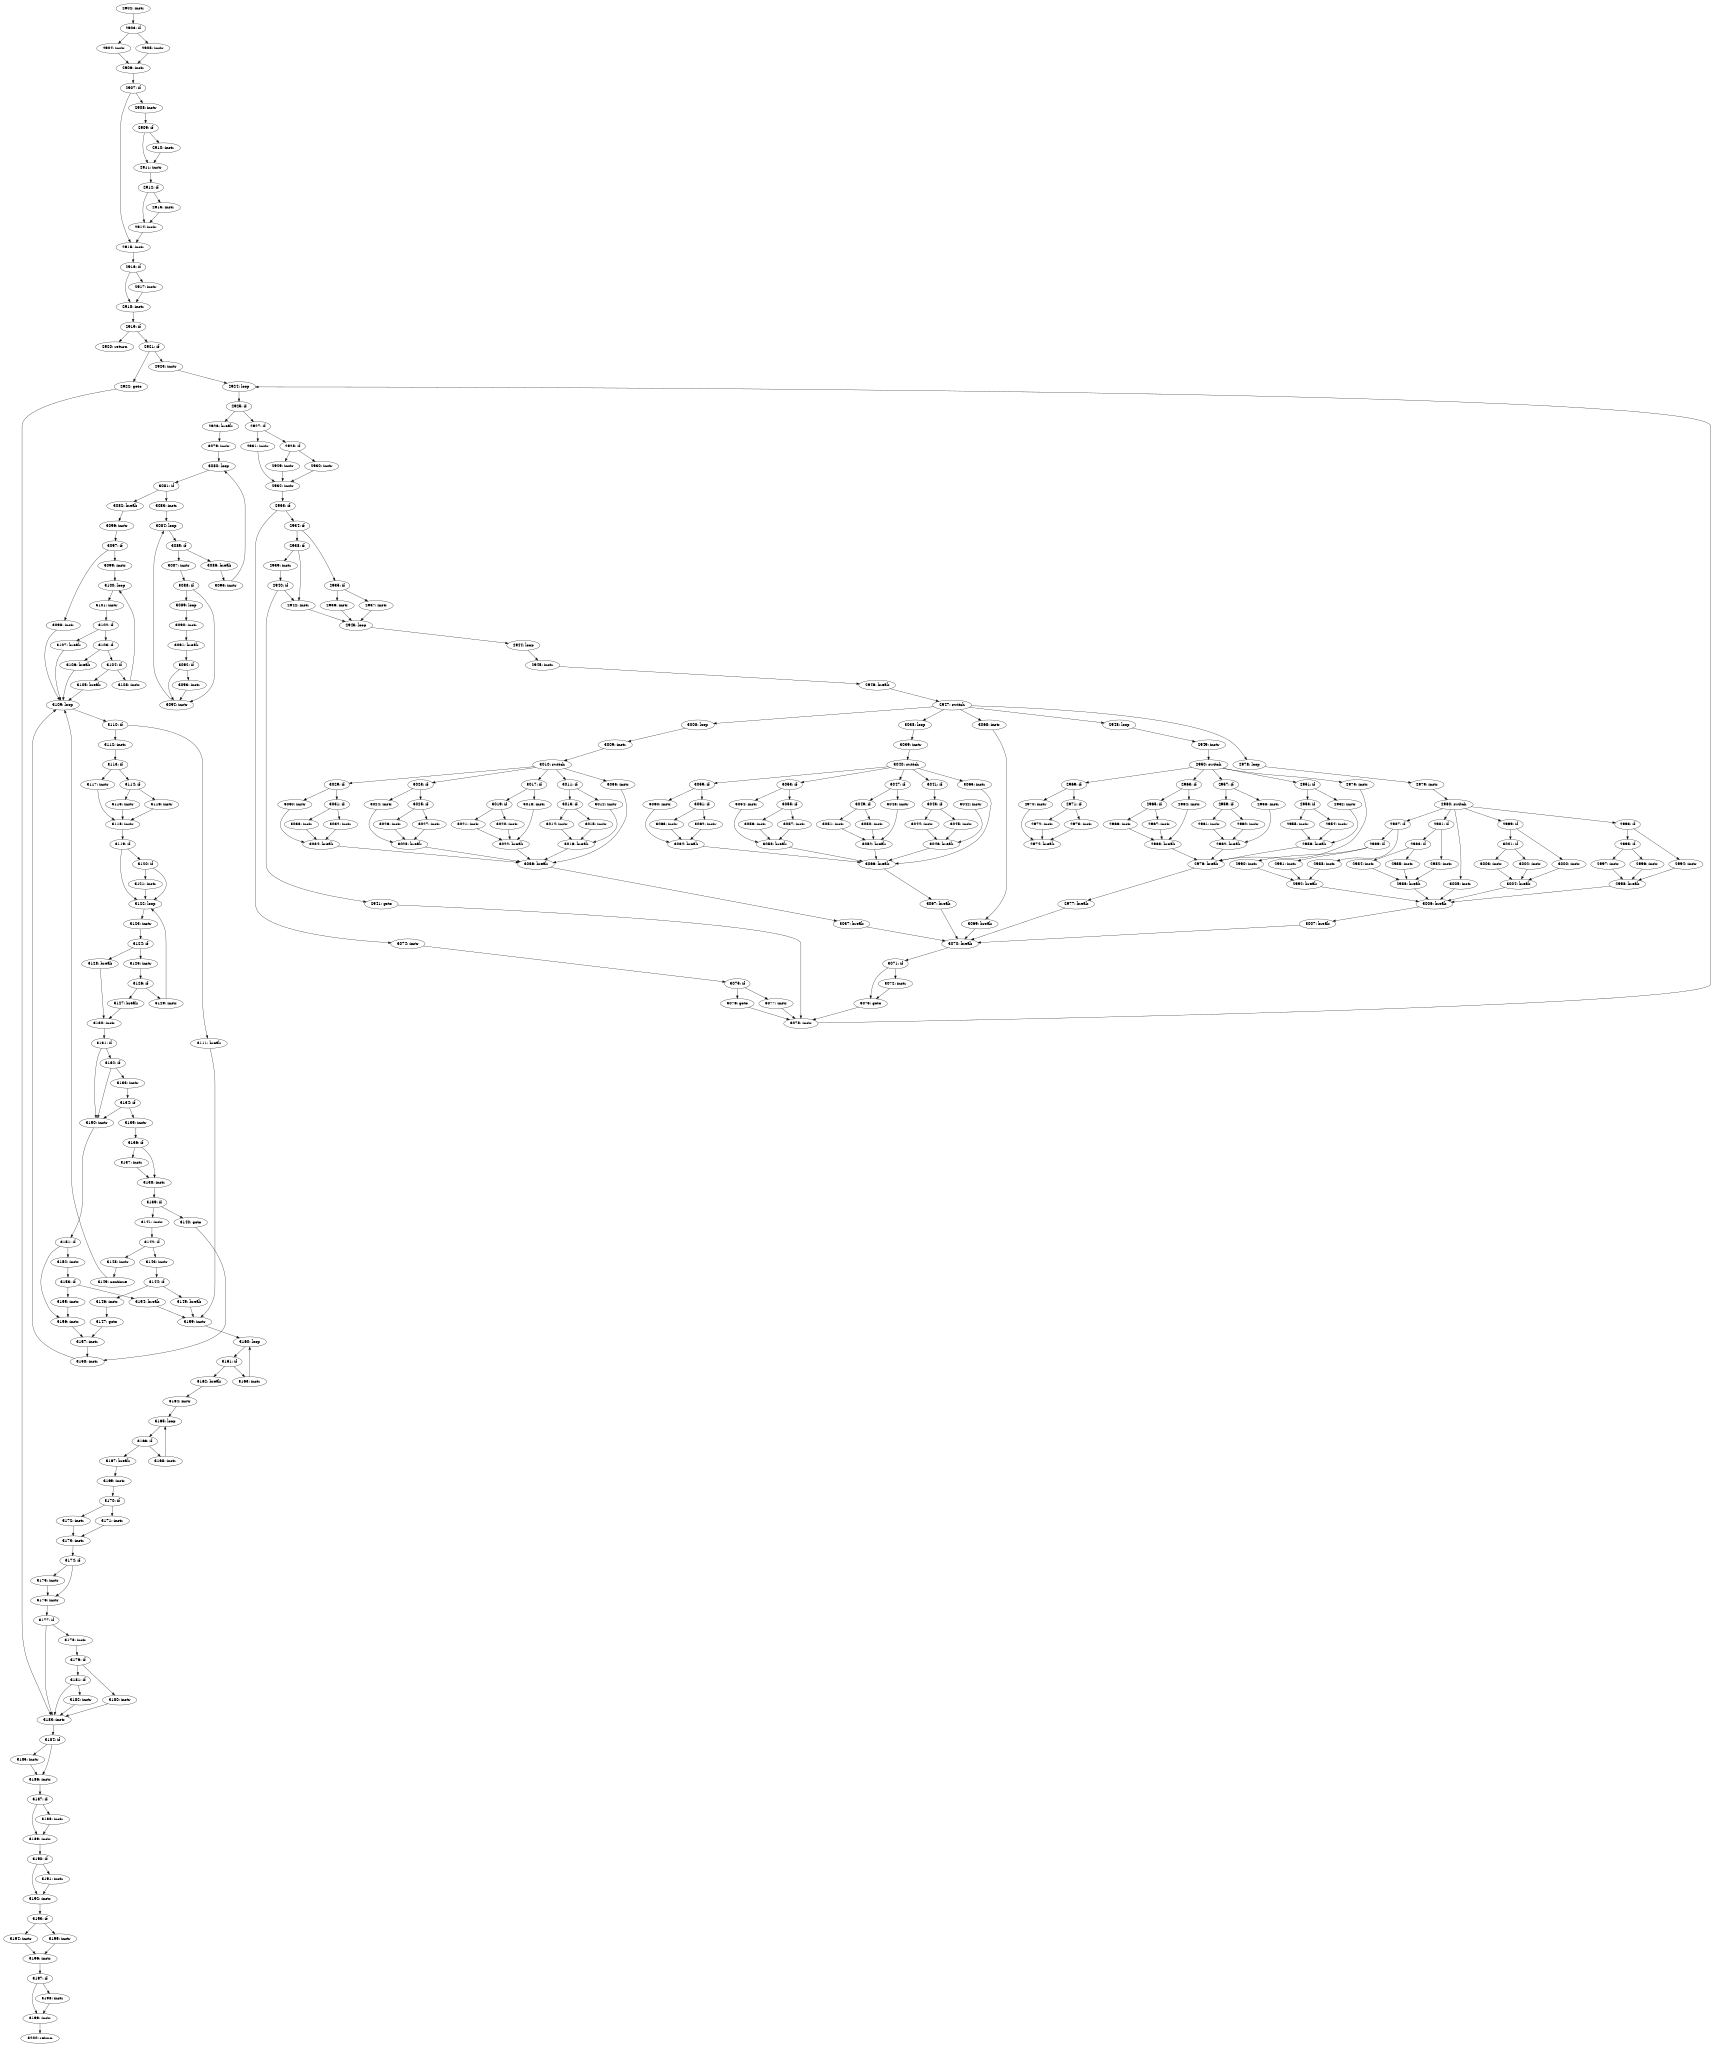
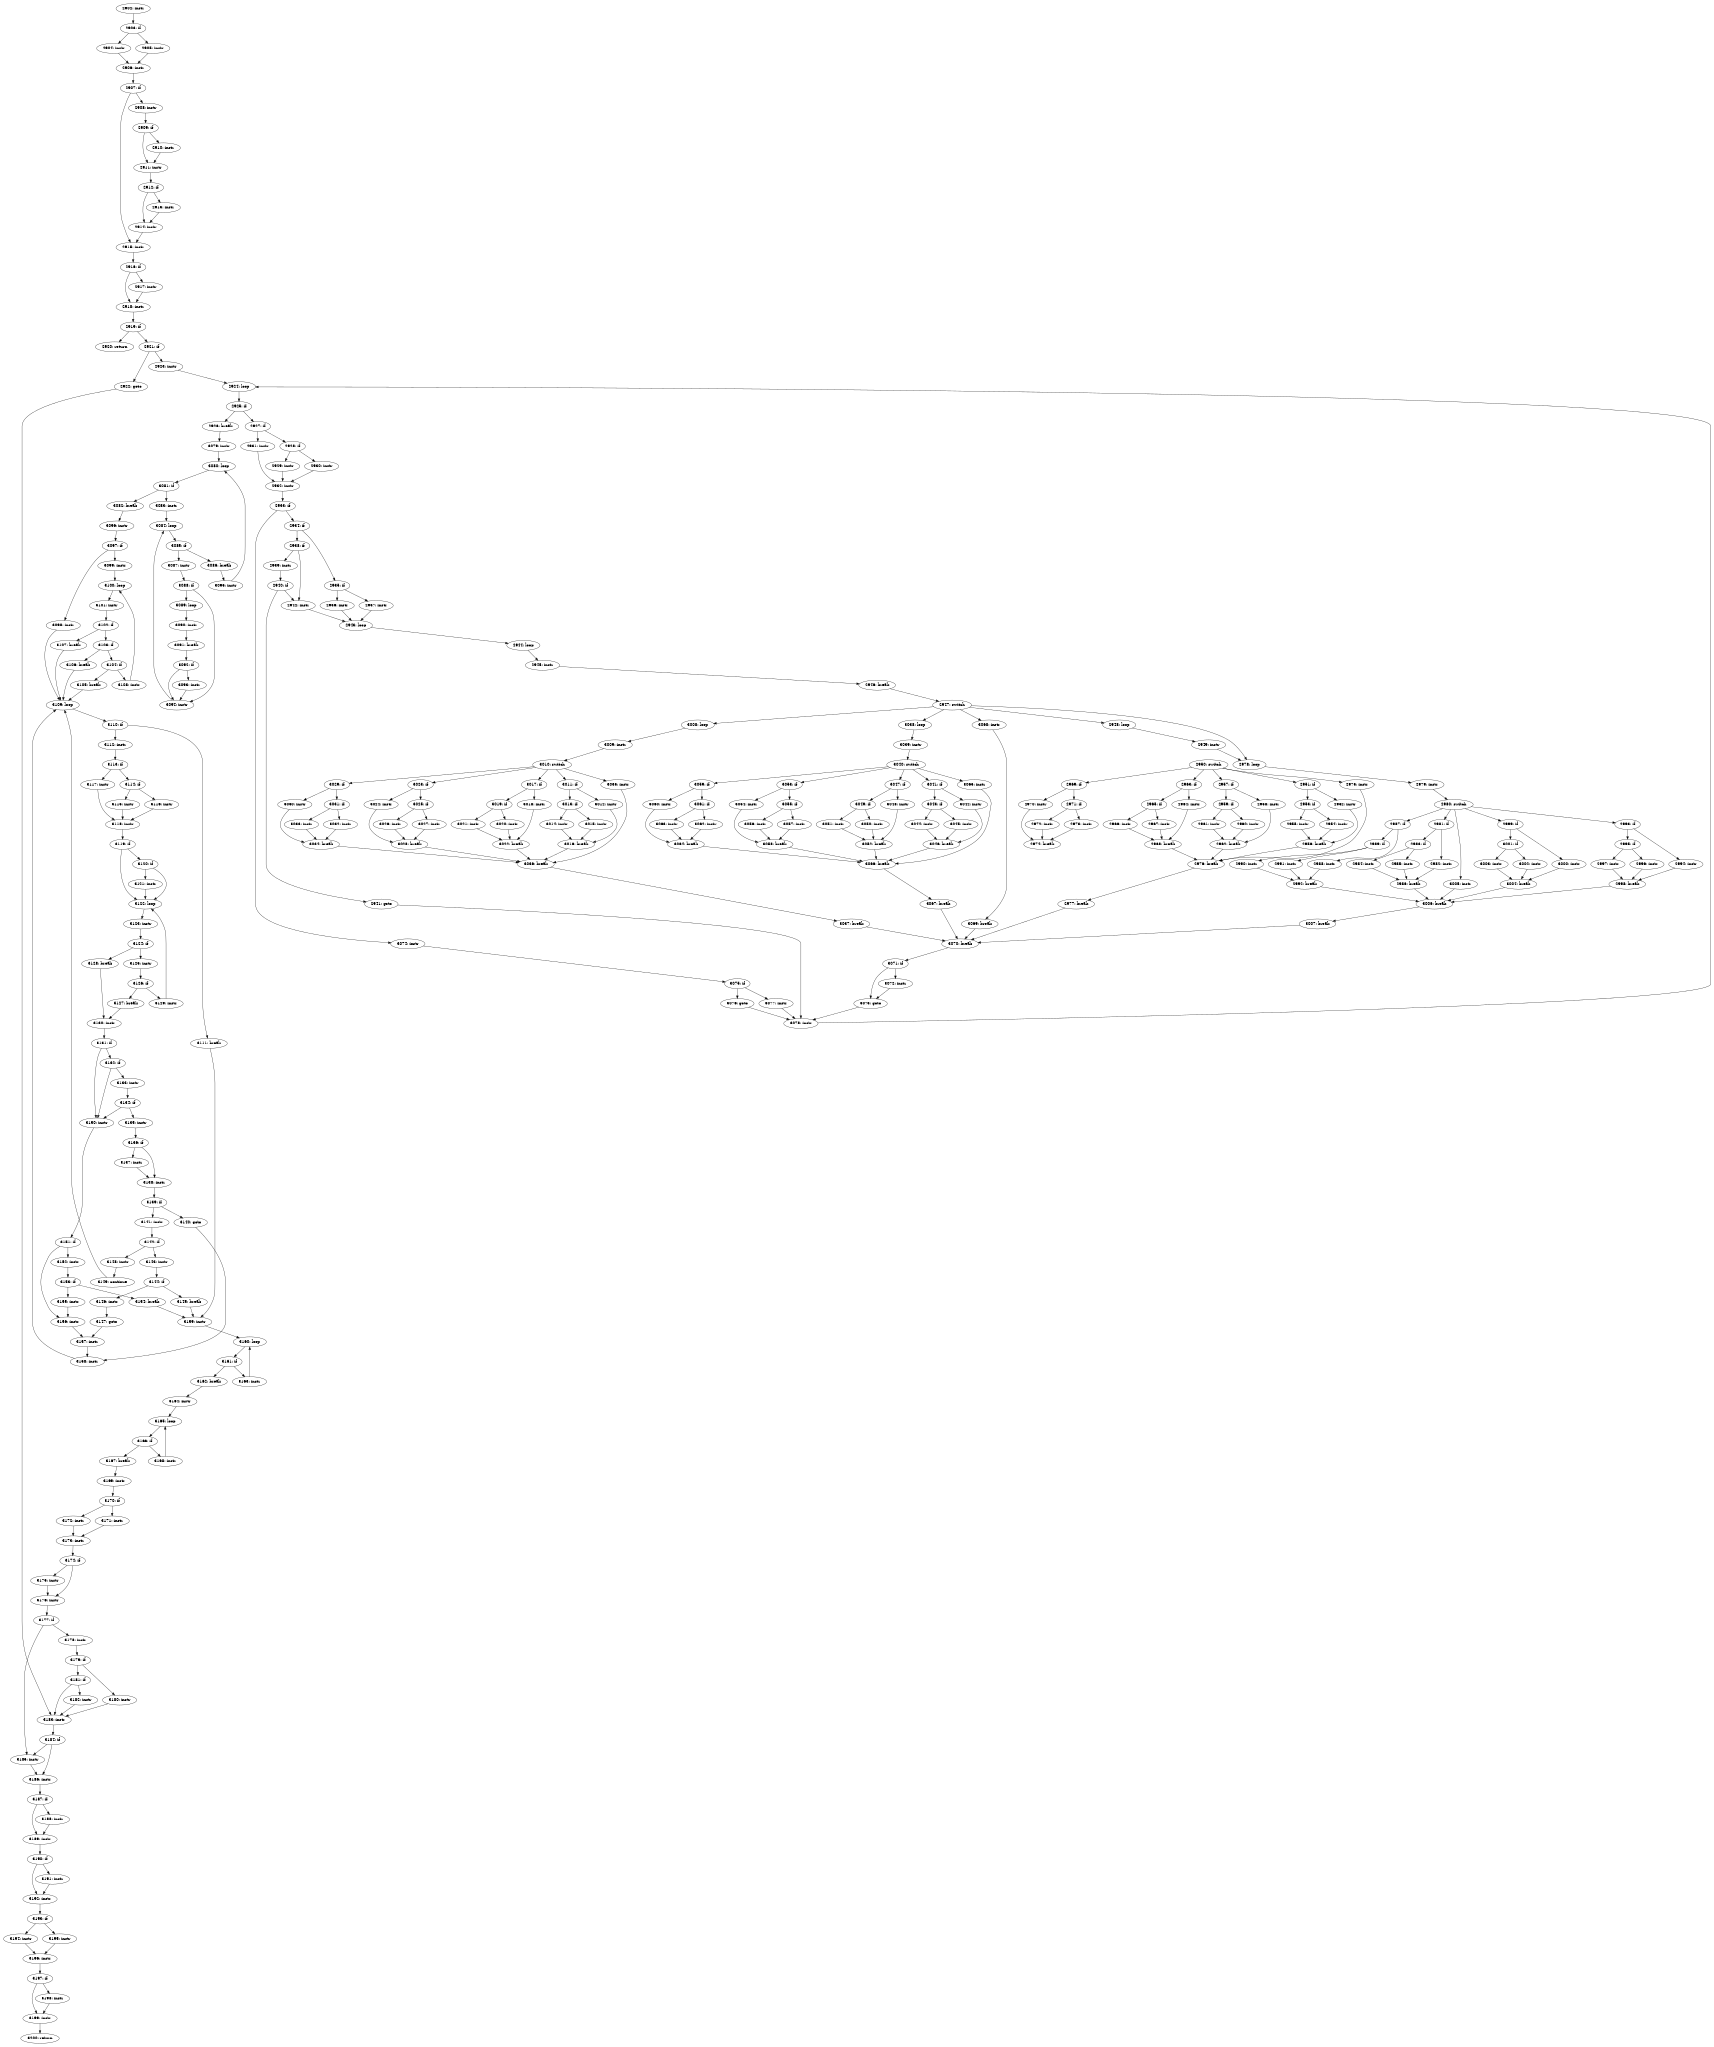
edge "2949: instr" -> "2950: switch": now "2949: instr" -> "2978: loop"
edge "3041: if" -> "3042: instr": added
edge "3177: if" -> "3183: instr": now "3177: if" -> "3185: instr"
